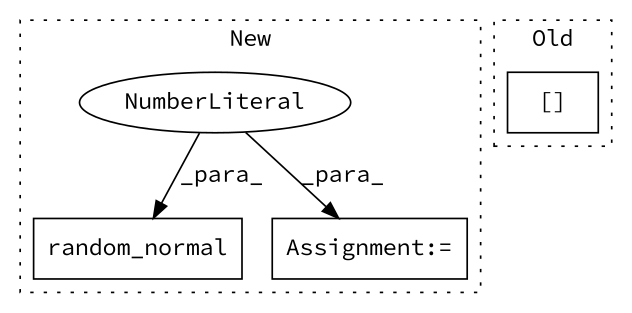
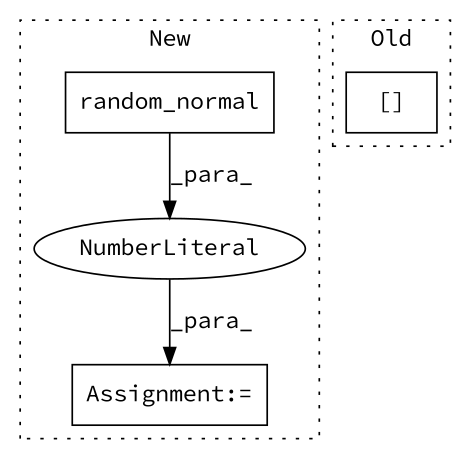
edge "NumberLiteral" -> "random_normal": reversed
